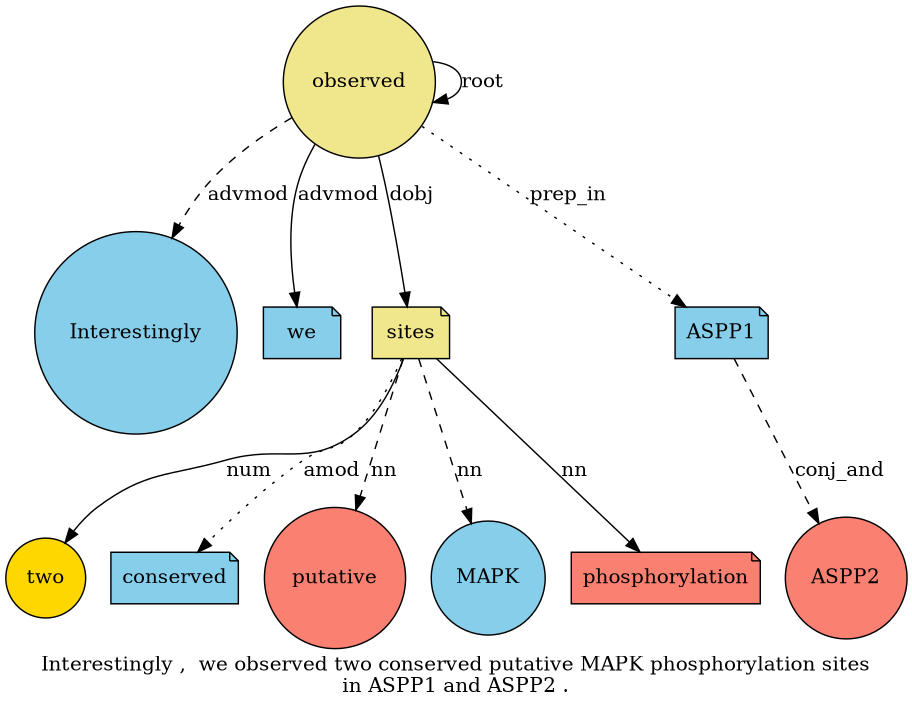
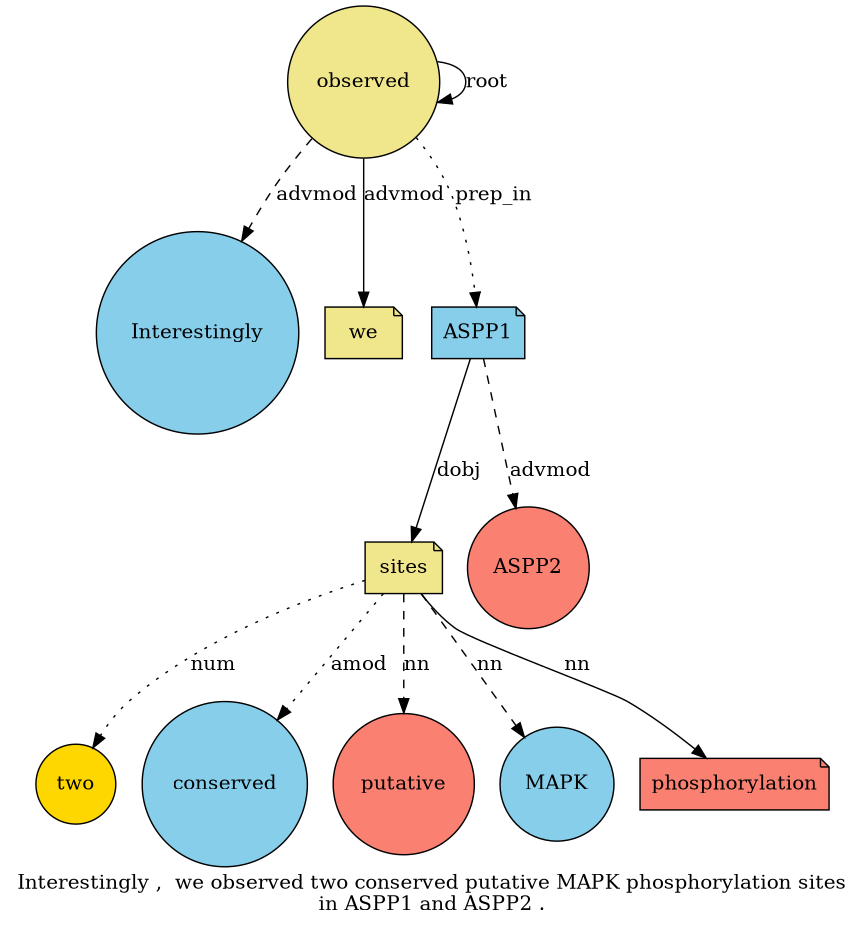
edge "observed" -> "sites": now "ASPP1" -> "sites"
node "we": fillcolor skyblue -> khaki
edge "sites" -> "two": style solid -> dotted
edge "ASPP1" -> "ASPP2": label "conj_and" -> "advmod"
node "conserved": shape note -> circle
